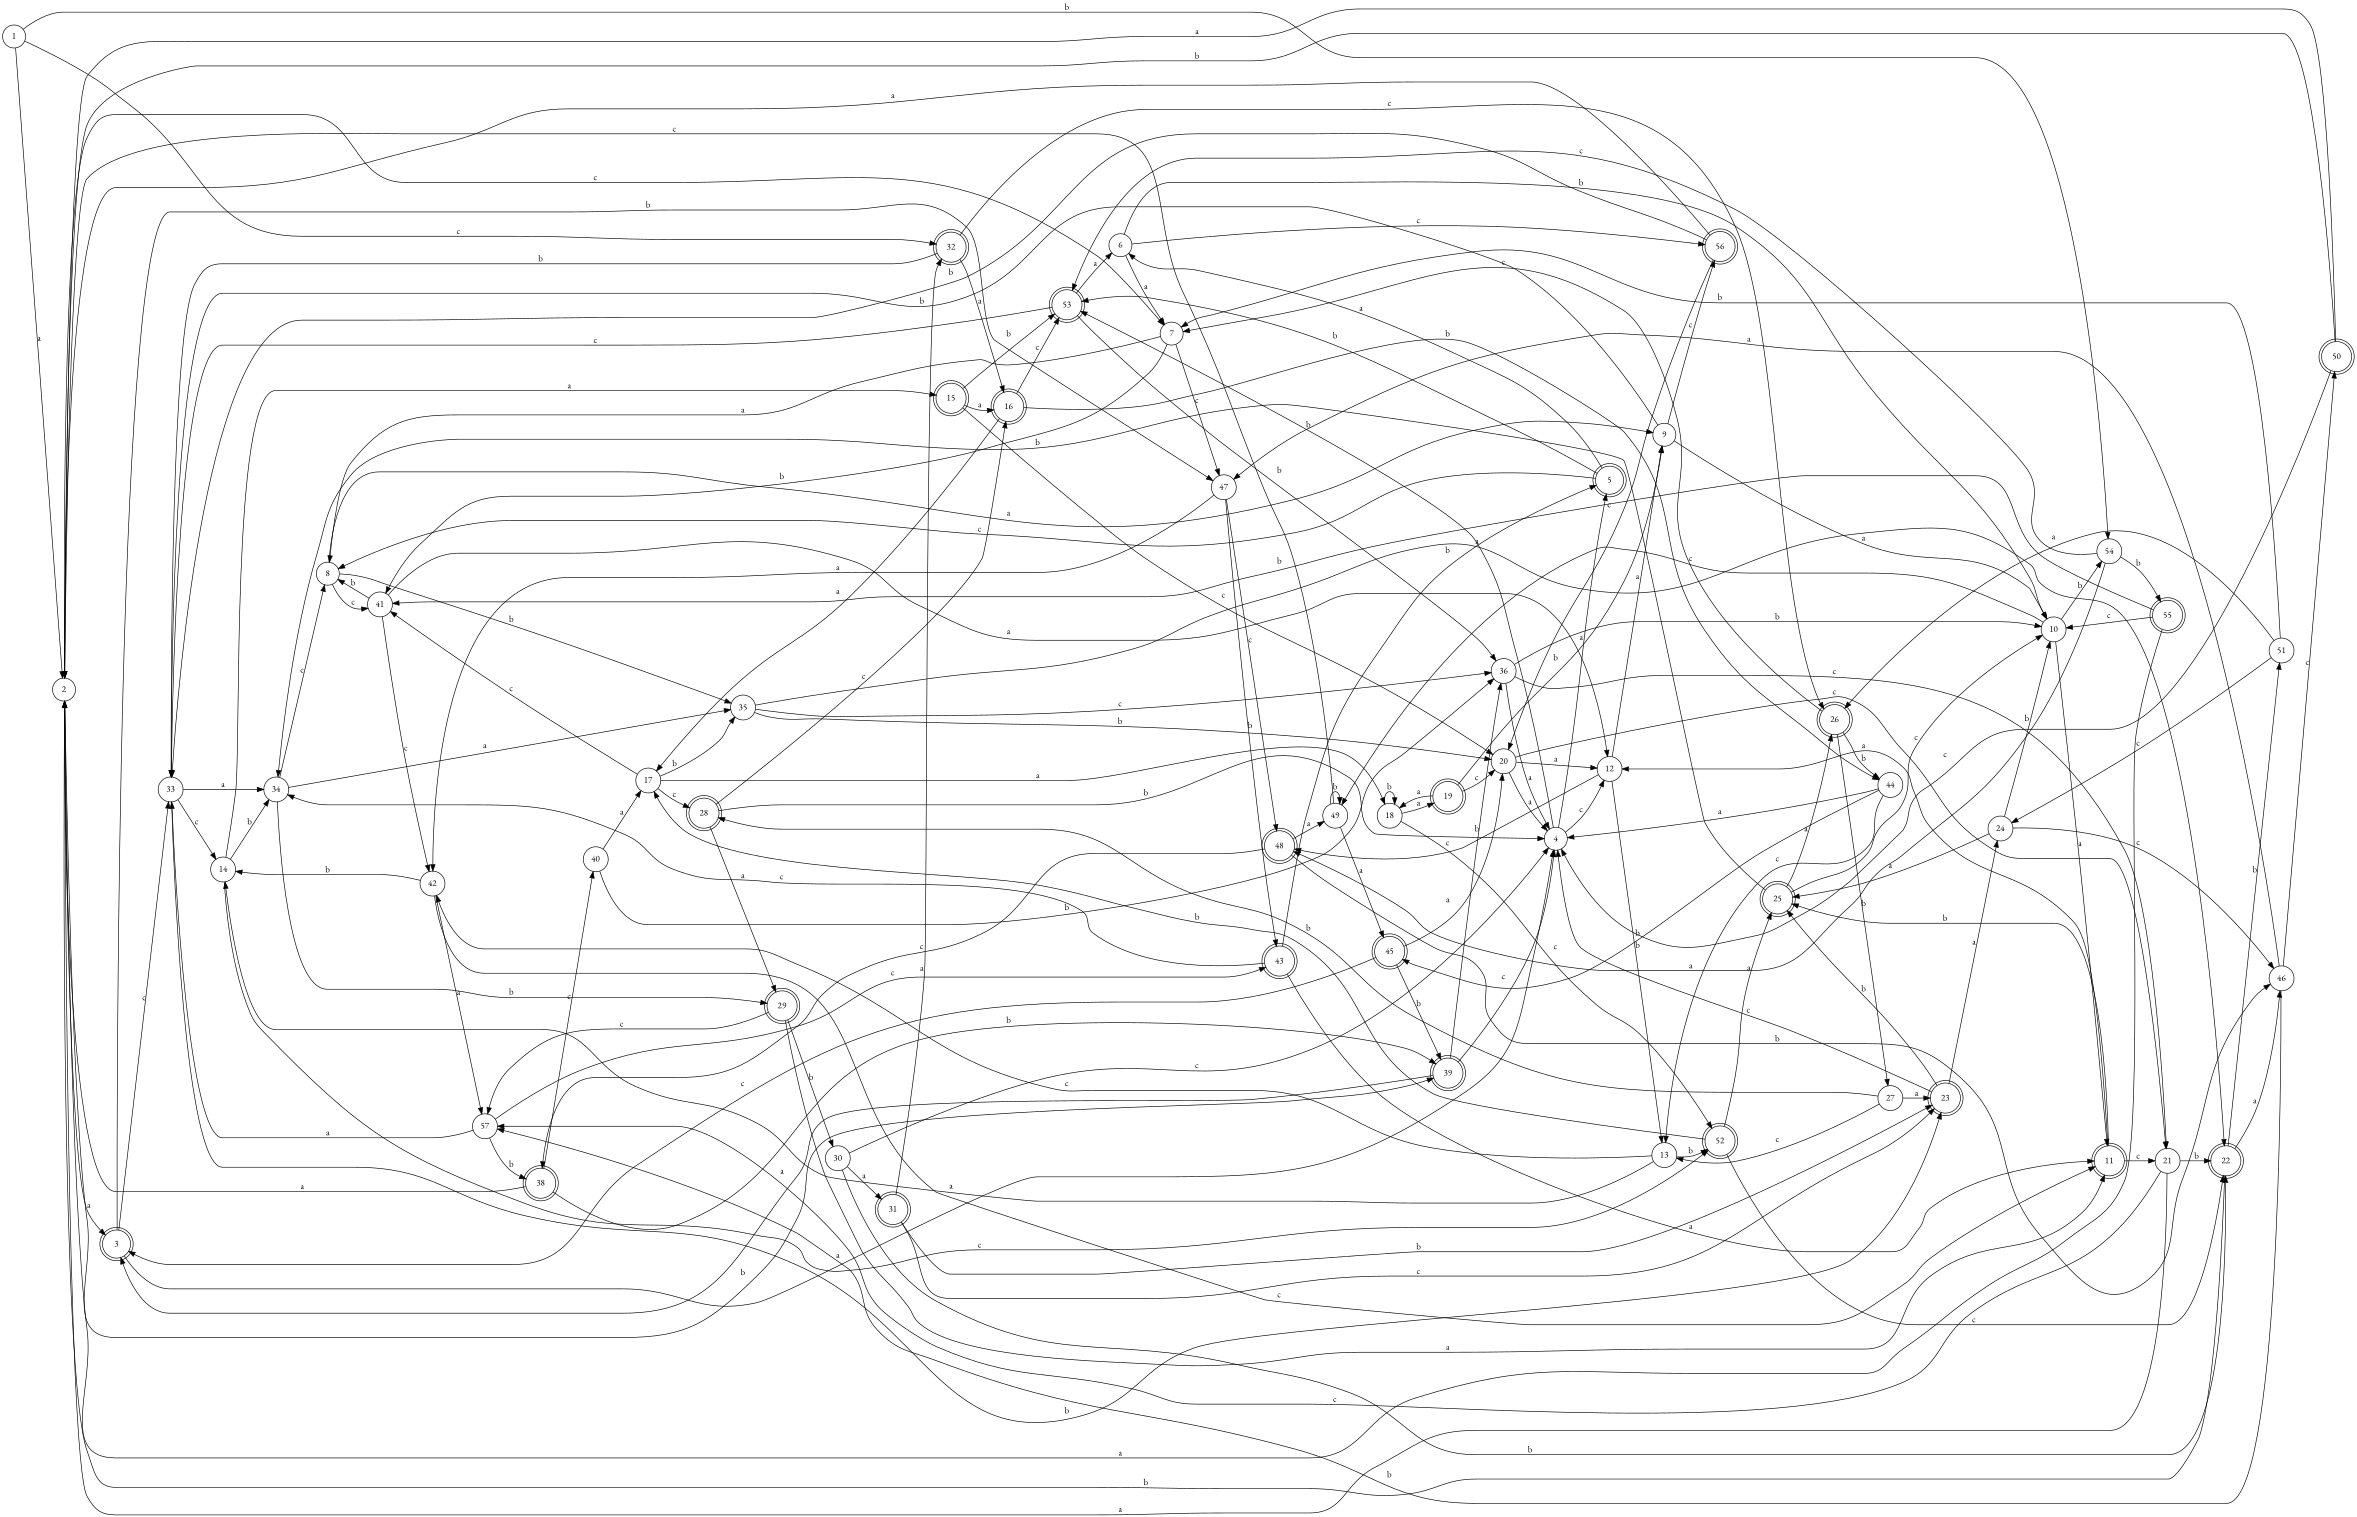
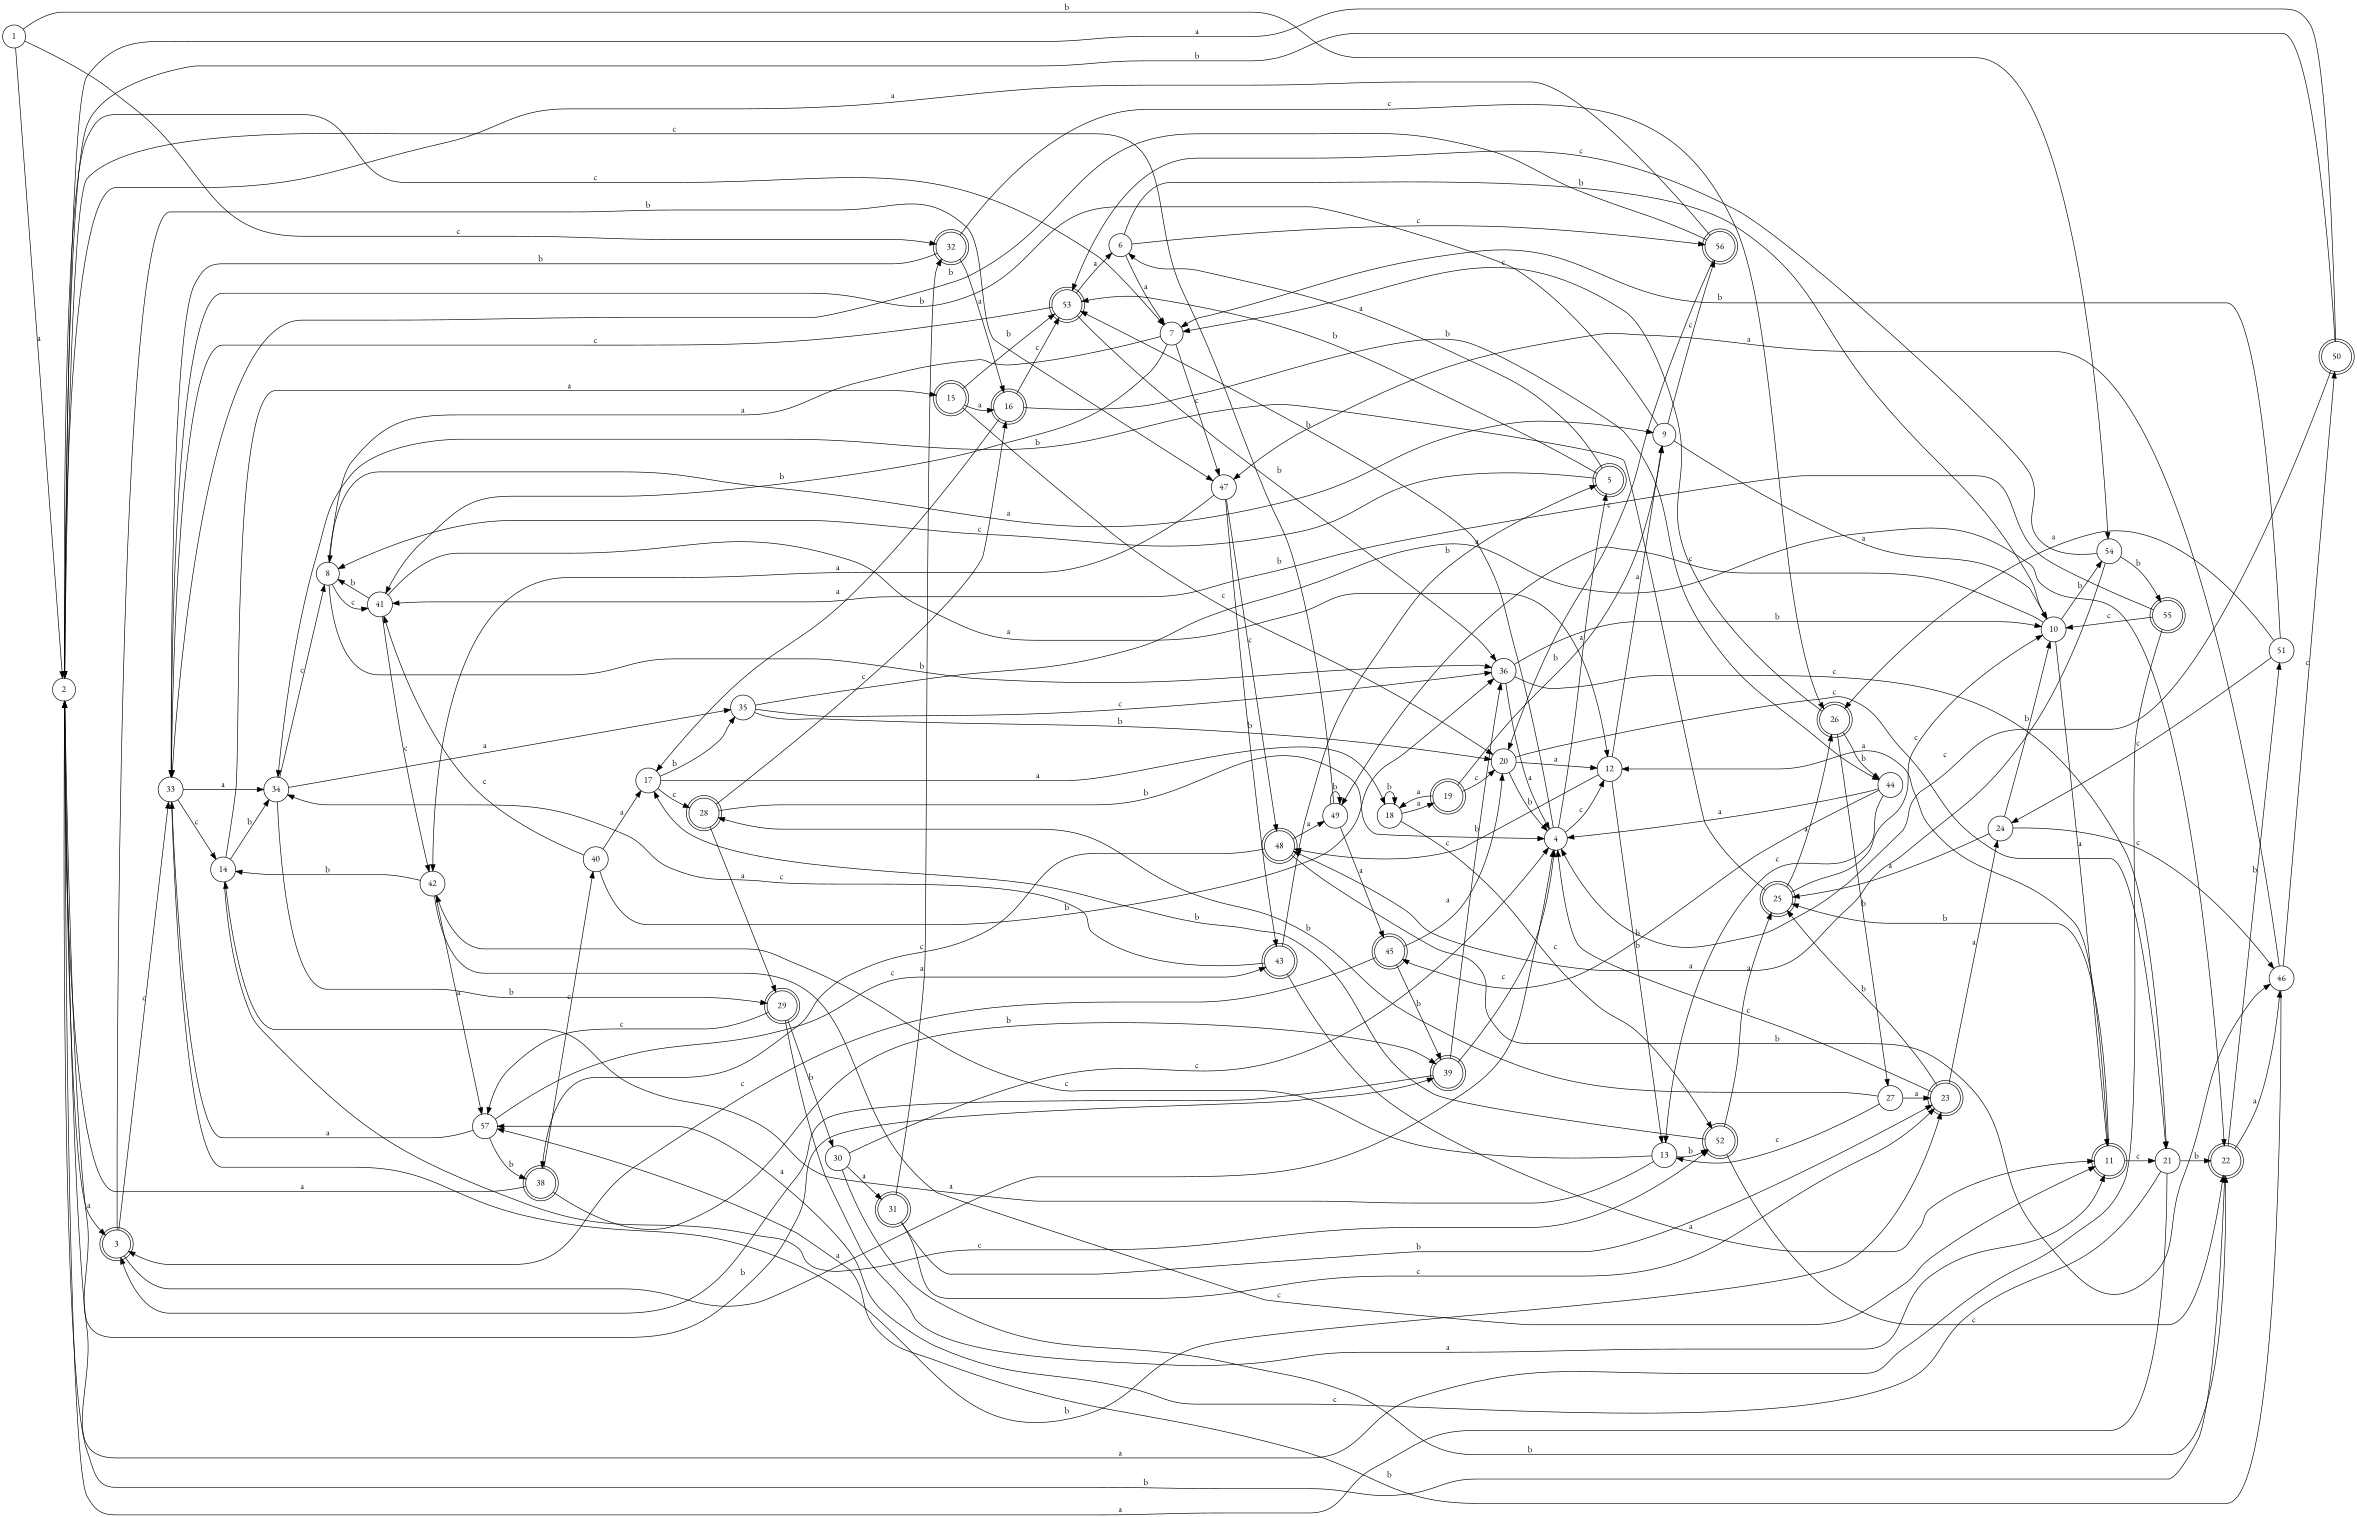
edge "8" -> "35": now "8" -> "36"
edge "17" -> "41": now "40" -> "41"
edge "20" -> "4": label "a" -> "b"
